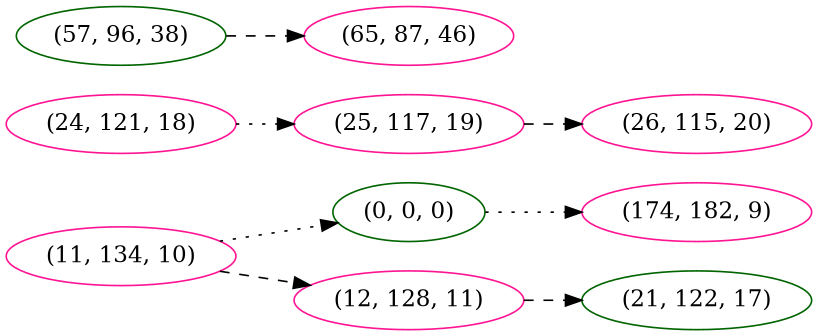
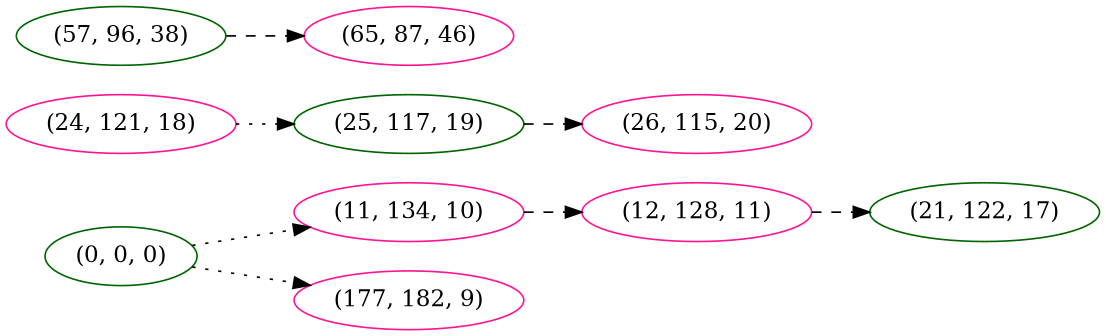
node "(25, 117, 19)": color deeppink -> darkgreen
node "(174, 182, 9)": label "(174, 182, 9)" -> "(177, 182, 9)"
edge "(11, 134, 10)" -> "(0, 0, 0)": reversed
